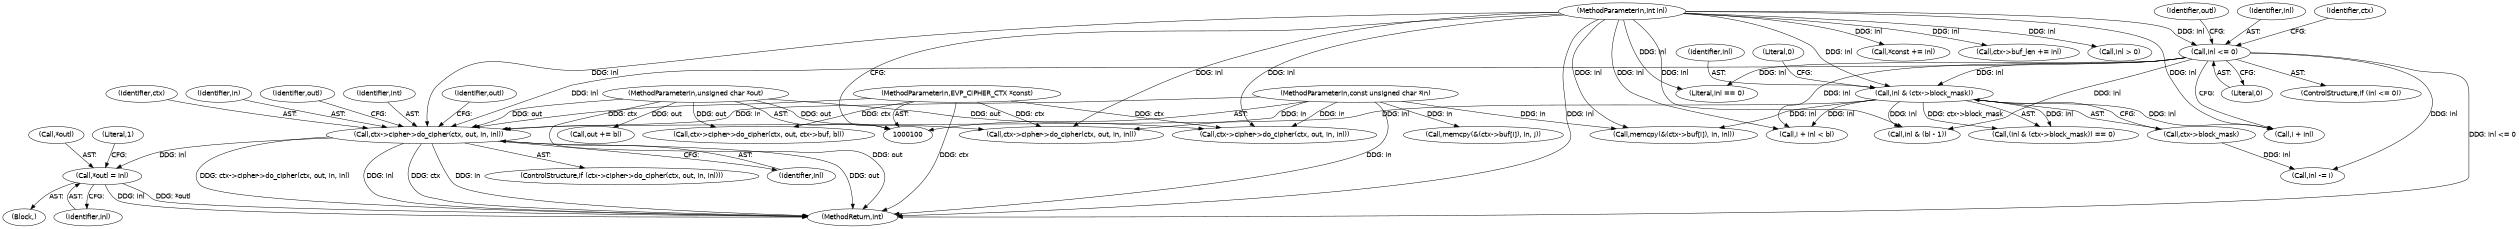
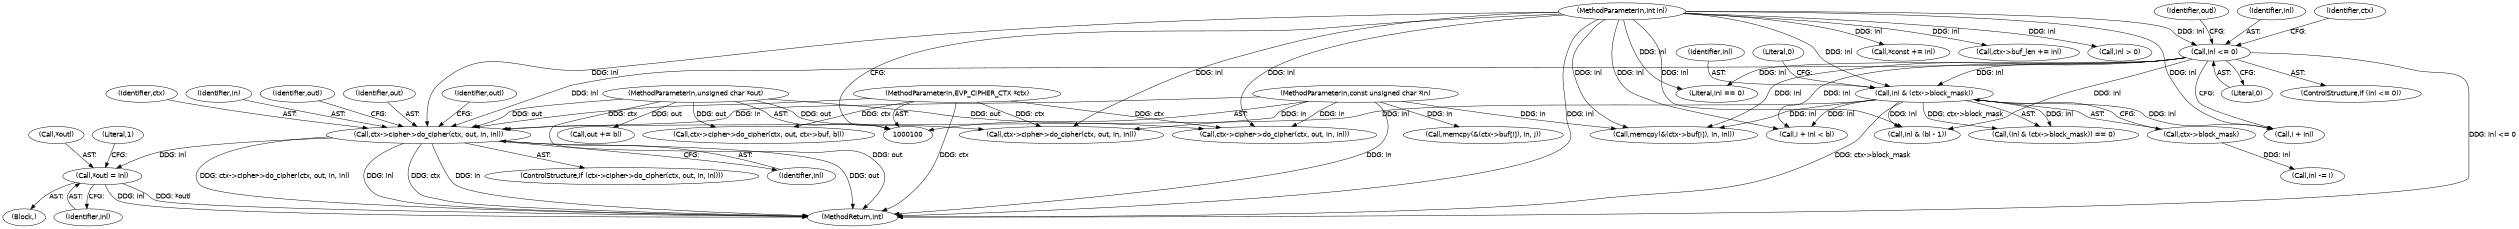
edge "(Call,inl <= 0)" -> "(Call,inl -= i)": now "(Call,inl <= 0)" -> "(Call,memcpy(&(ctx->buf[i]), in, inl))"
node "(Identifier,int)": label "(Identifier,int)" -> "(Identifier,out)"
node "(MethodParameterIn,EVP_CIPHER_CTX *const)": label "(MethodParameterIn,EVP_CIPHER_CTX *const)" -> "(MethodParameterIn,EVP_CIPHER_CTX *ctx)"
edge "(Call,inl & (ctx->block_mask))" -> "(MethodReturn,int)": added, label "DDG: ctx->block_mask"
